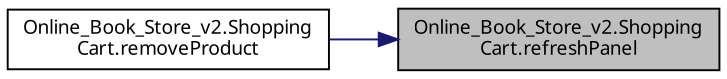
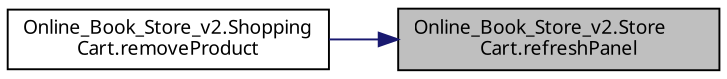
node "Online_Book_Store_v2.Shopping Cart.refreshPanel": label "Online_Book_Store_v2.Shopping Cart.refreshPanel" -> "Online_Book_Store_v2.Store Cart.refreshPanel"
